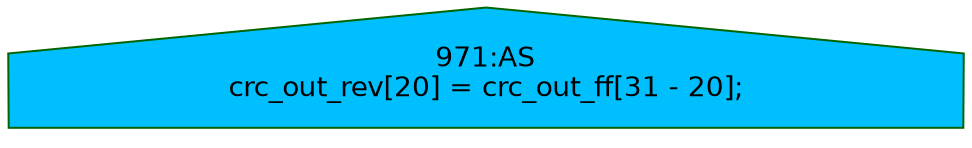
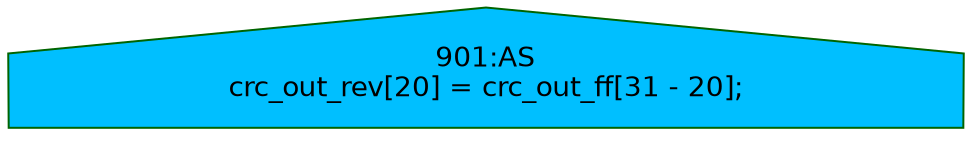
node "971:AS crc_out_rev[20] = crc_out_ff[31 - 20];": label "971:AS crc_out_rev[20] = crc_out_ff[31 - 20];" -> "901:AS crc_out_rev[20] = crc_out_ff[31 - 20];"
